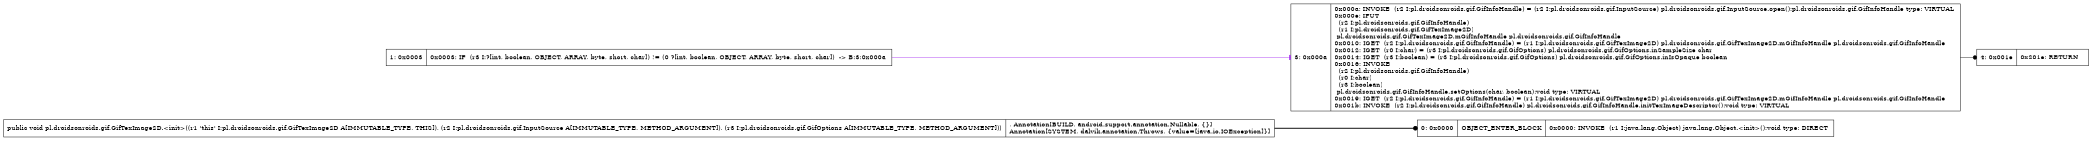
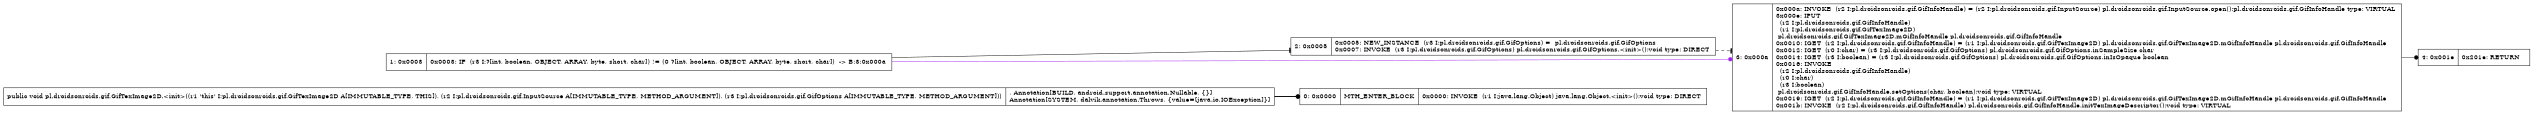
node "3: 0x000a": text "0x000e: IPUT" -> "3x000e: IPUT"
node "2: 0x0005": added
edge "1: 0x0003" -> "3: 0x000a": arrowhead tee -> dot
node "0: 0x0000": text "OBJECT_ENTER_BLOCK" -> "MTH_ENTER_BLOCK"
